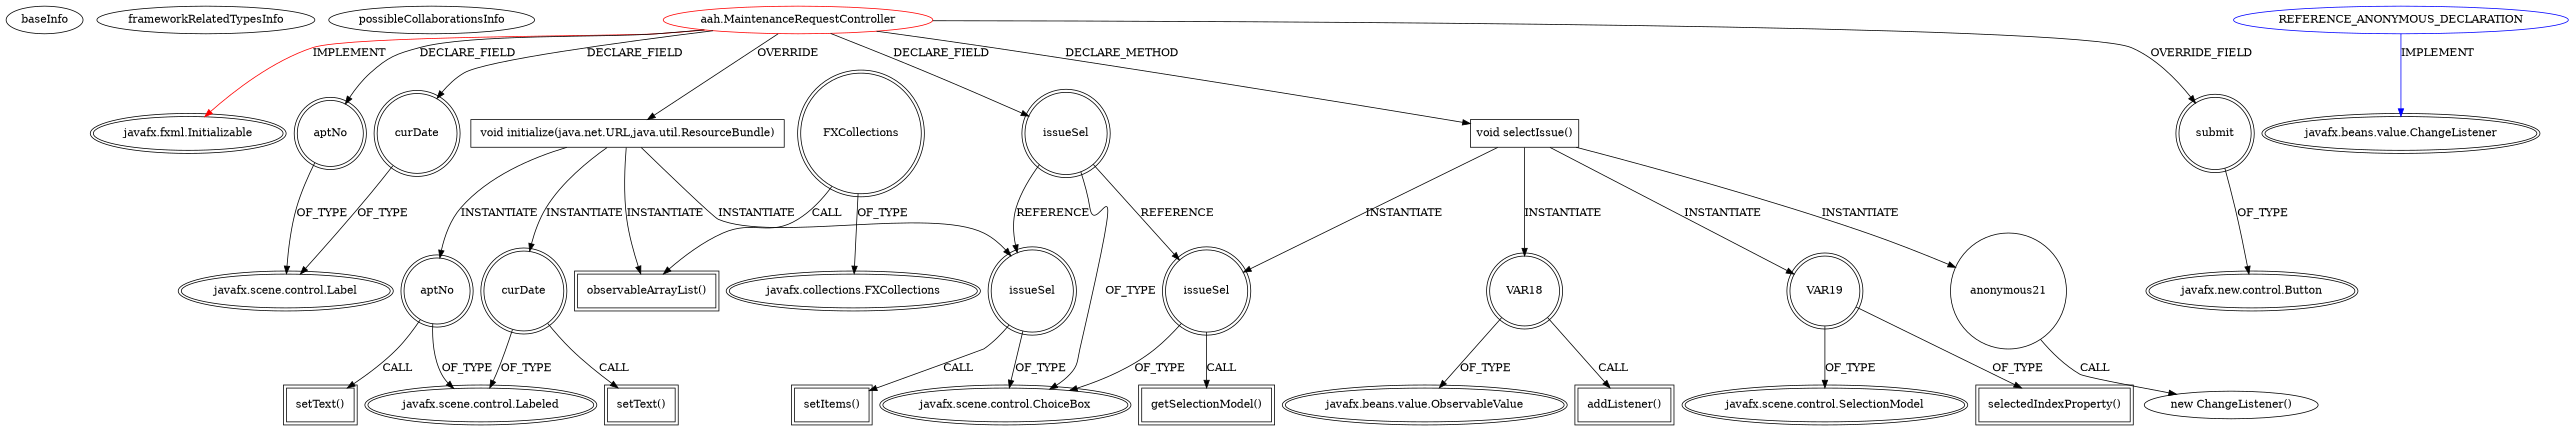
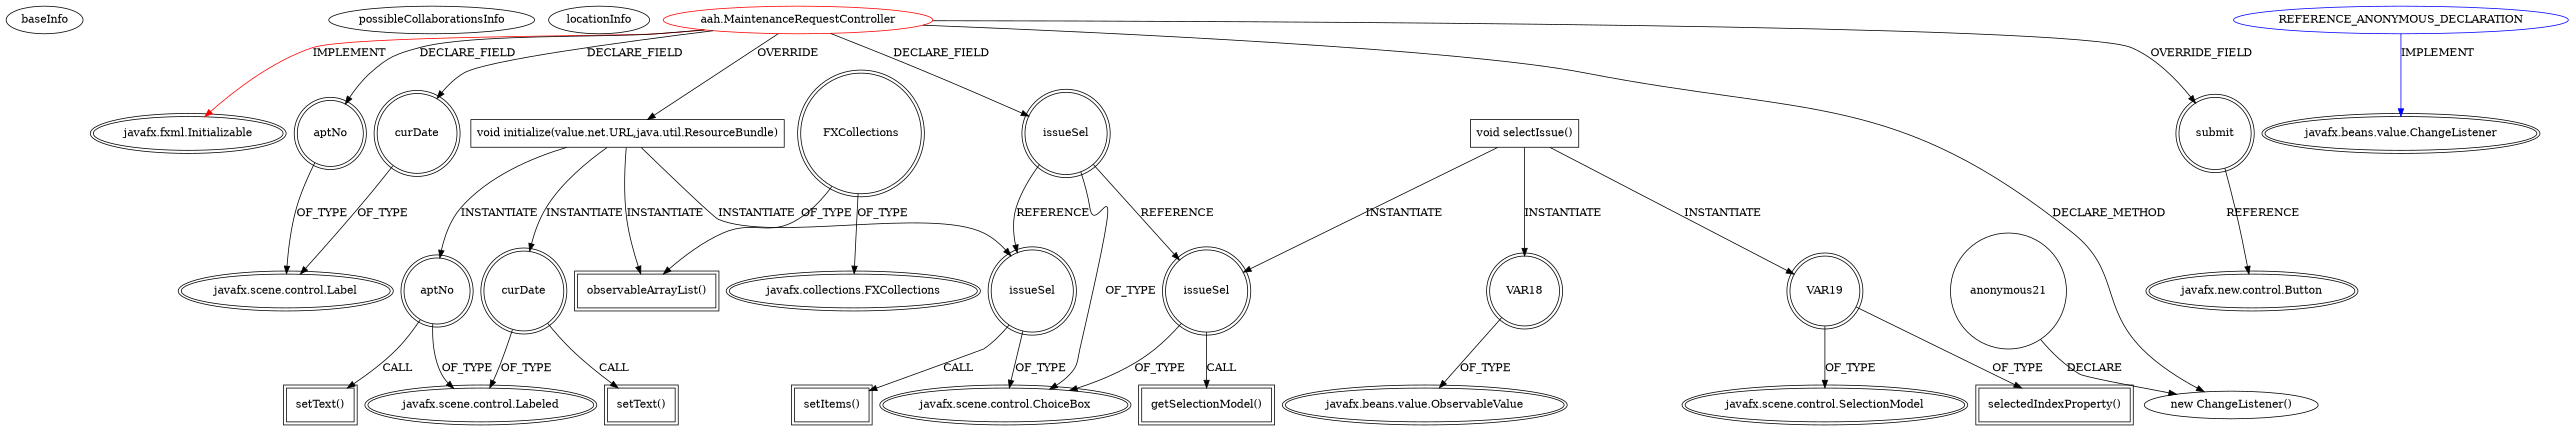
node "frameworkRelatedTypesInfo": removed
node "locationInfo": added
edge "aah.MaintenanceRequestController" -> "void selectIssue()": now "aah.MaintenanceRequestController" -> "new ChangeListener()"
node "void initialize(java.net.URL,java.util.ResourceBundle)": label "void initialize(java.net.URL,java.util.ResourceBundle)" -> "void initialize(value.net.URL,java.util.ResourceBundle)"
edge "void selectIssue()" -> "anonymous21": removed, label "INSTANTIATE"
edge "FXCollections" -> "observableArrayList()": label "CALL" -> "OF_TYPE"
edge "submit" -> "javafx.new.control.Button": label "OF_TYPE" -> "REFERENCE"
edge "anonymous21" -> "new ChangeListener()": label "CALL" -> "DECLARE"
node "addListener()": removed
